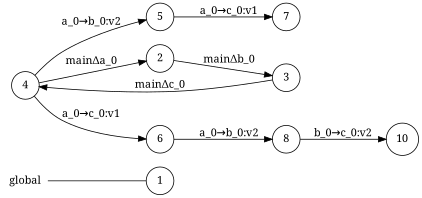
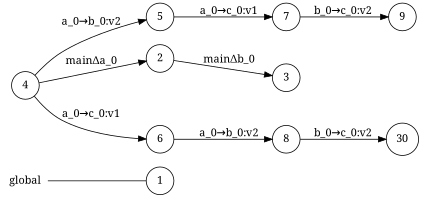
node "9": added
edge "3" -> "4": removed, label "mainΔc_0"
node "10": label "10" -> "30"
